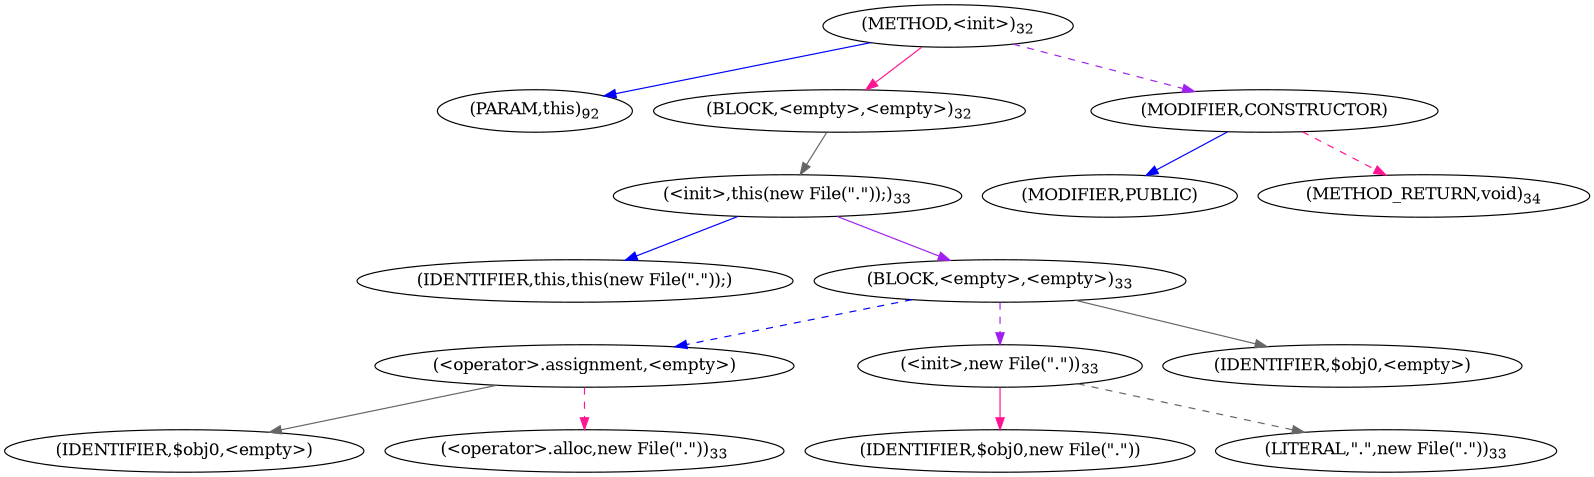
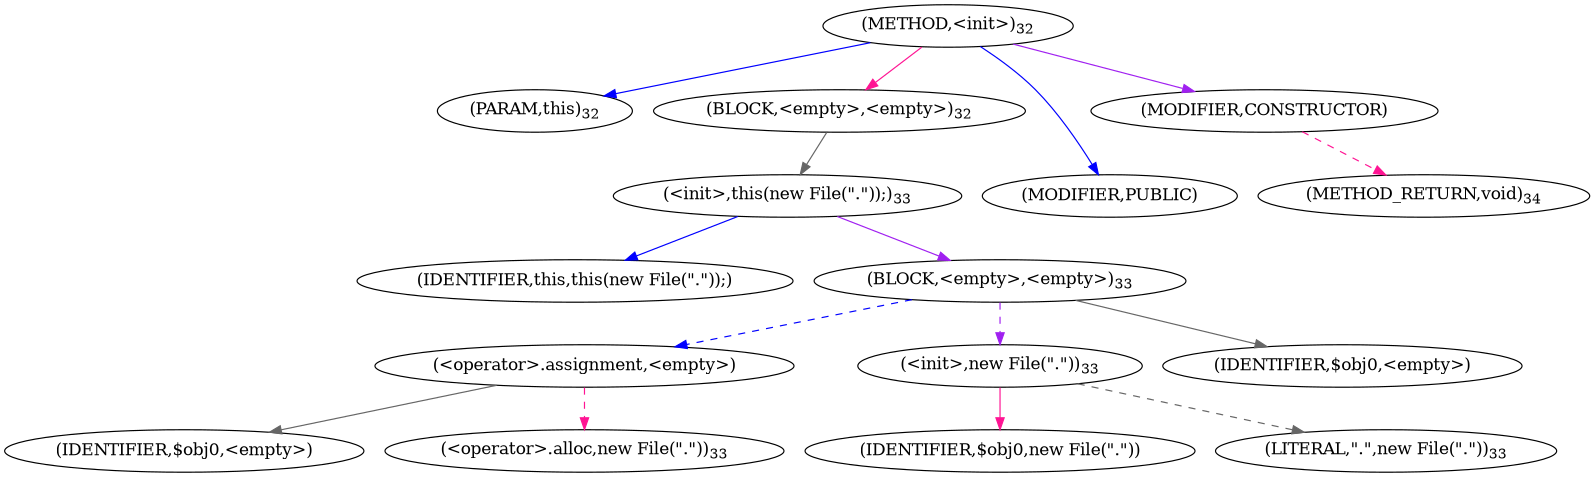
edge "(METHOD,<init>)" -> "(MODIFIER,CONSTRUCTOR)": style dashed -> solid
node "(PARAM,this)": text "92" -> "32"
edge "(MODIFIER,CONSTRUCTOR)" -> "(MODIFIER,PUBLIC)": now "(METHOD,<init>)" -> "(MODIFIER,PUBLIC)"
